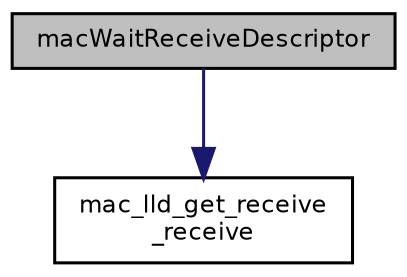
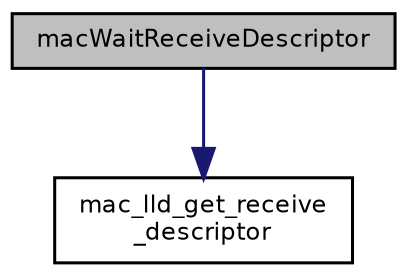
node "mac_lld_get_receive _receive": label "mac_lld_get_receive _receive" -> "mac_lld_get_receive _descriptor"
